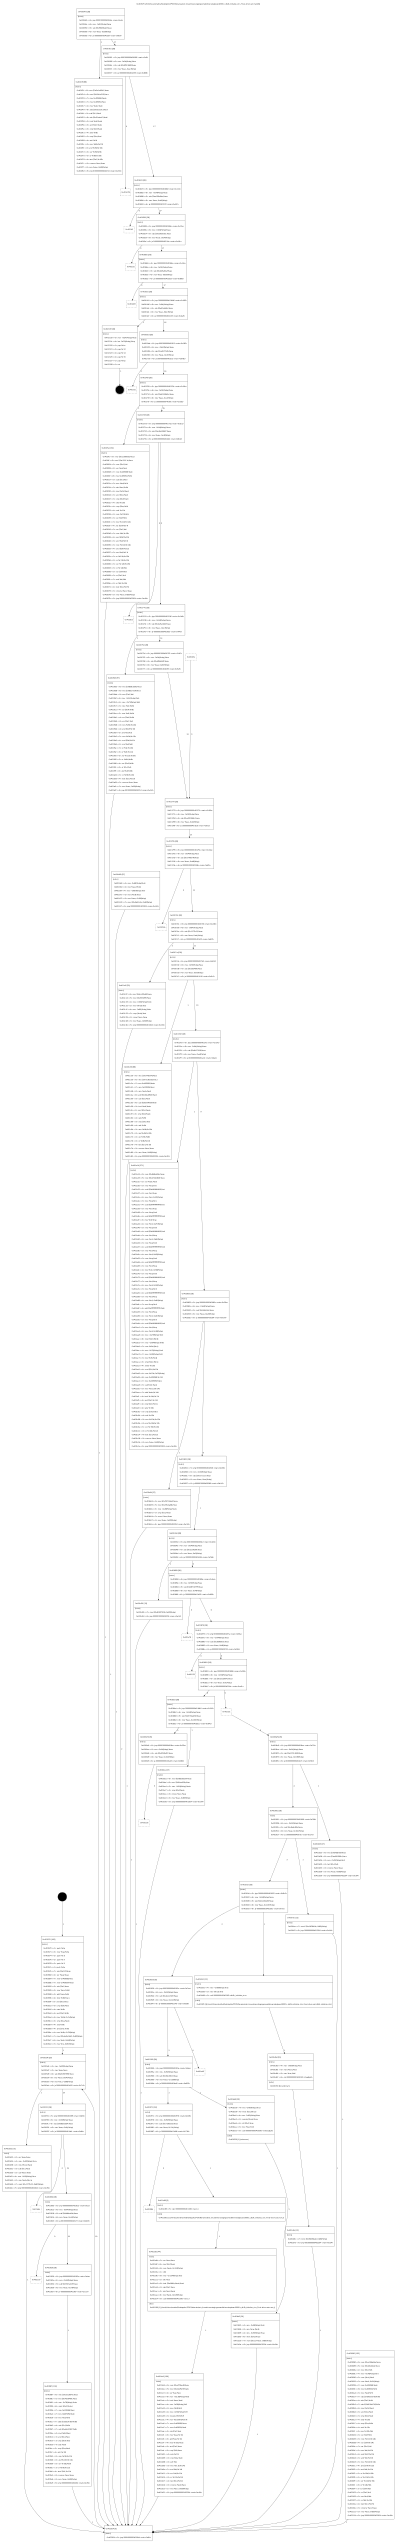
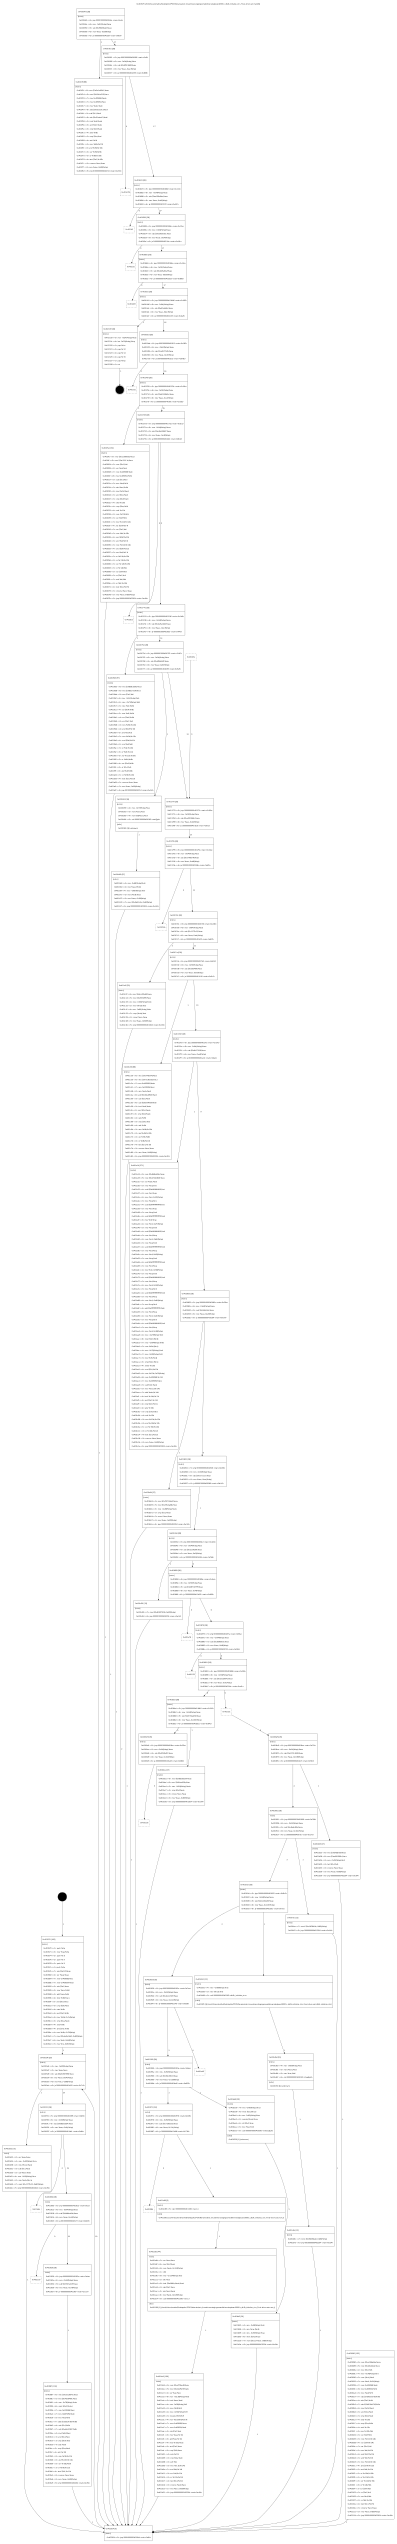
node "0x401b59 [16]": added
